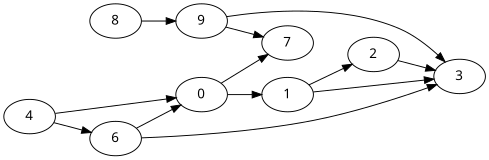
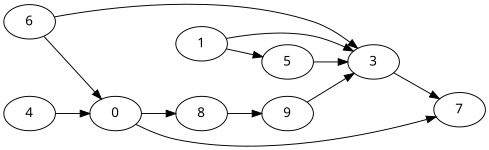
edge "9" -> "7": now "3" -> "7"
node "2": label "2" -> "5"
edge "0" -> "1": now "0" -> "8"
edge "4" -> "6": removed
